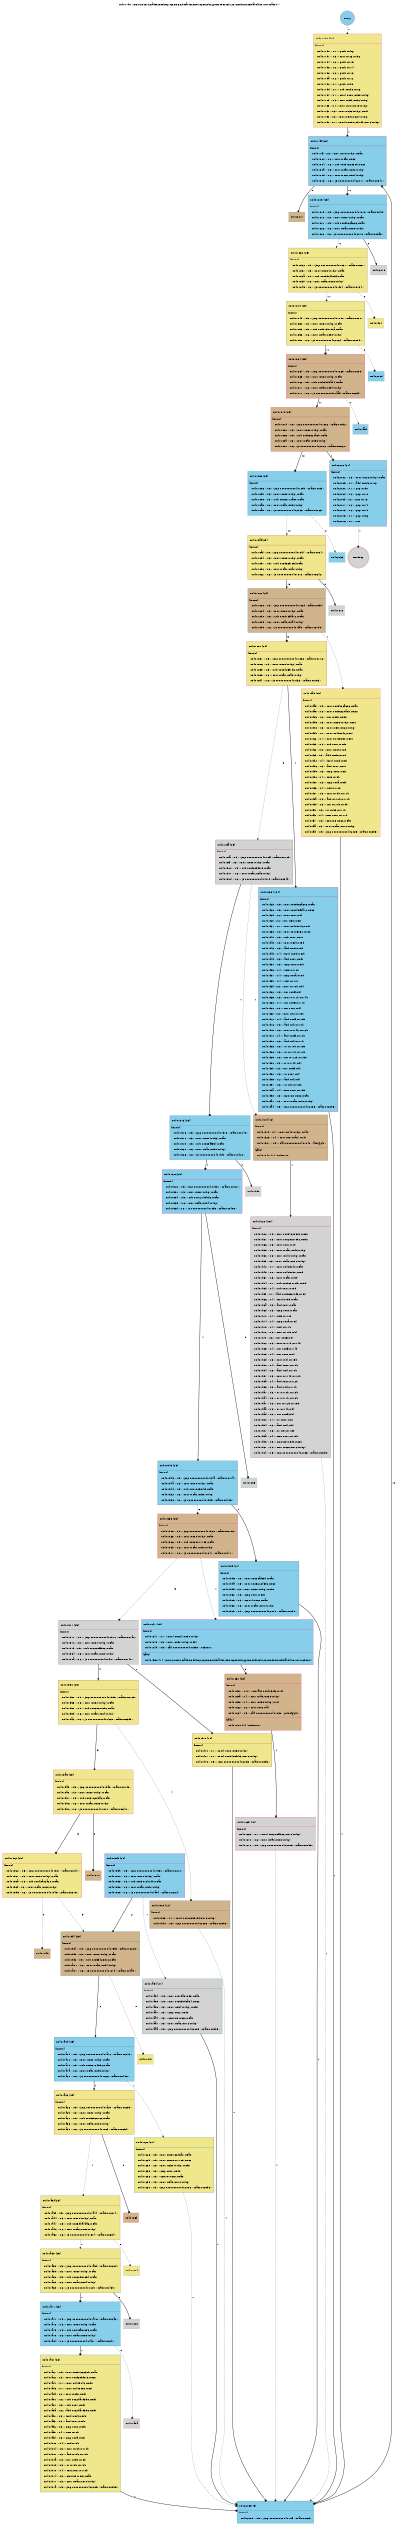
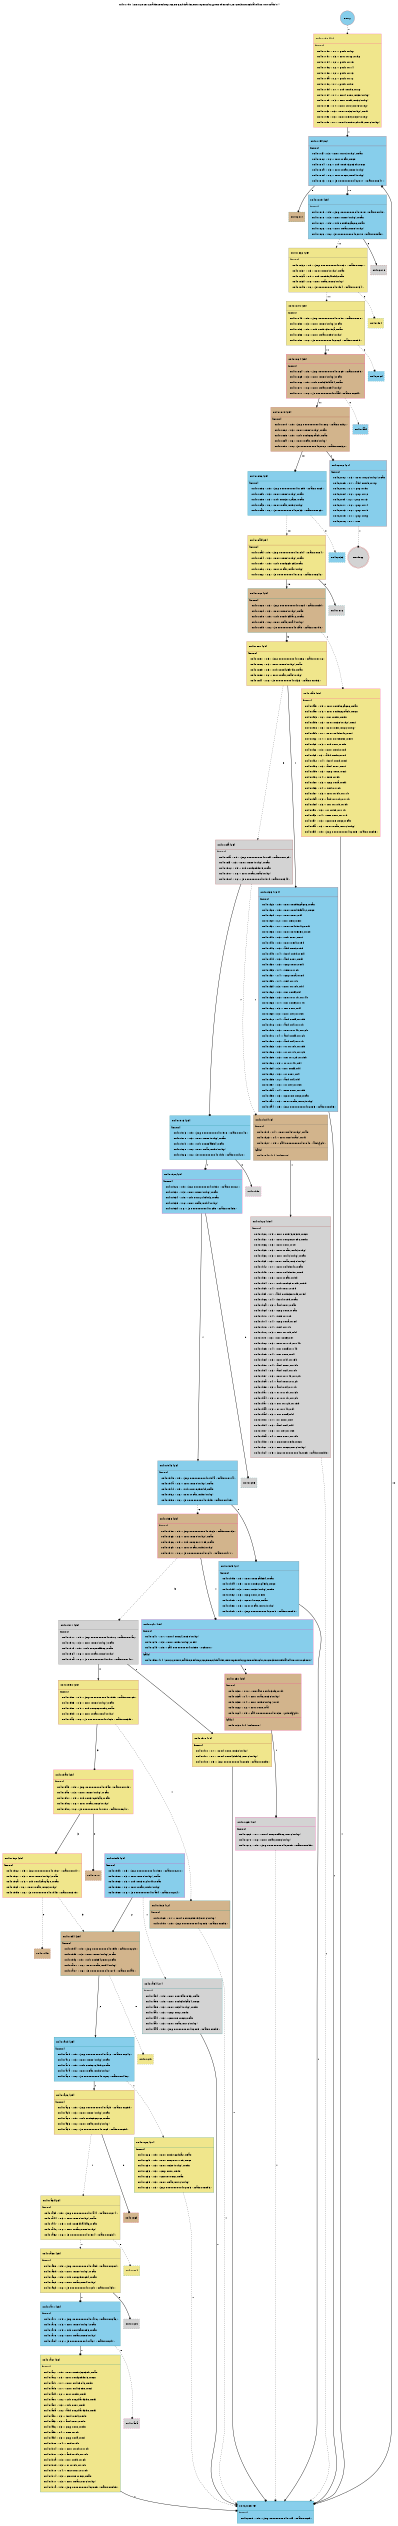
edge "0x40195e [25]" -> "0x401c41 [15]": style dashed -> bold
